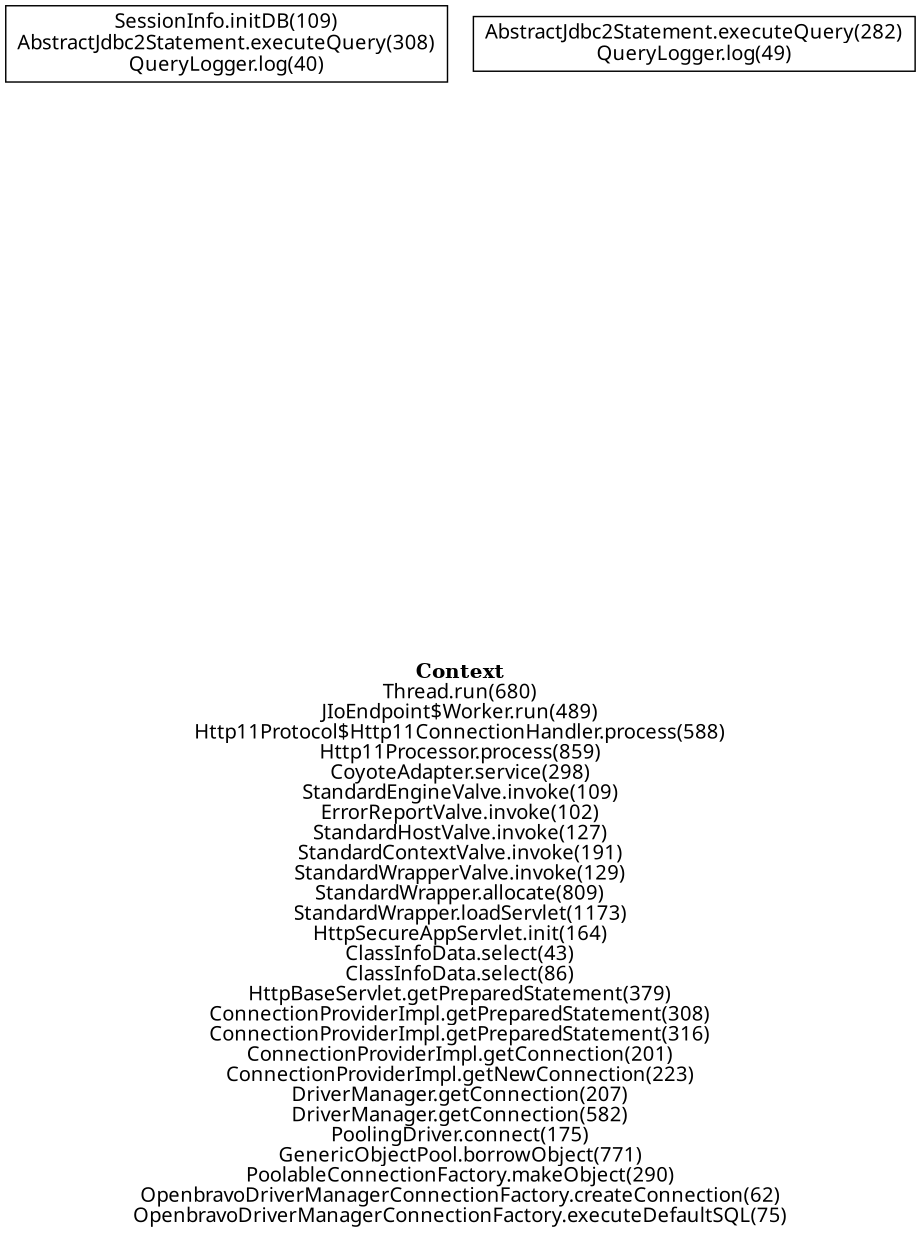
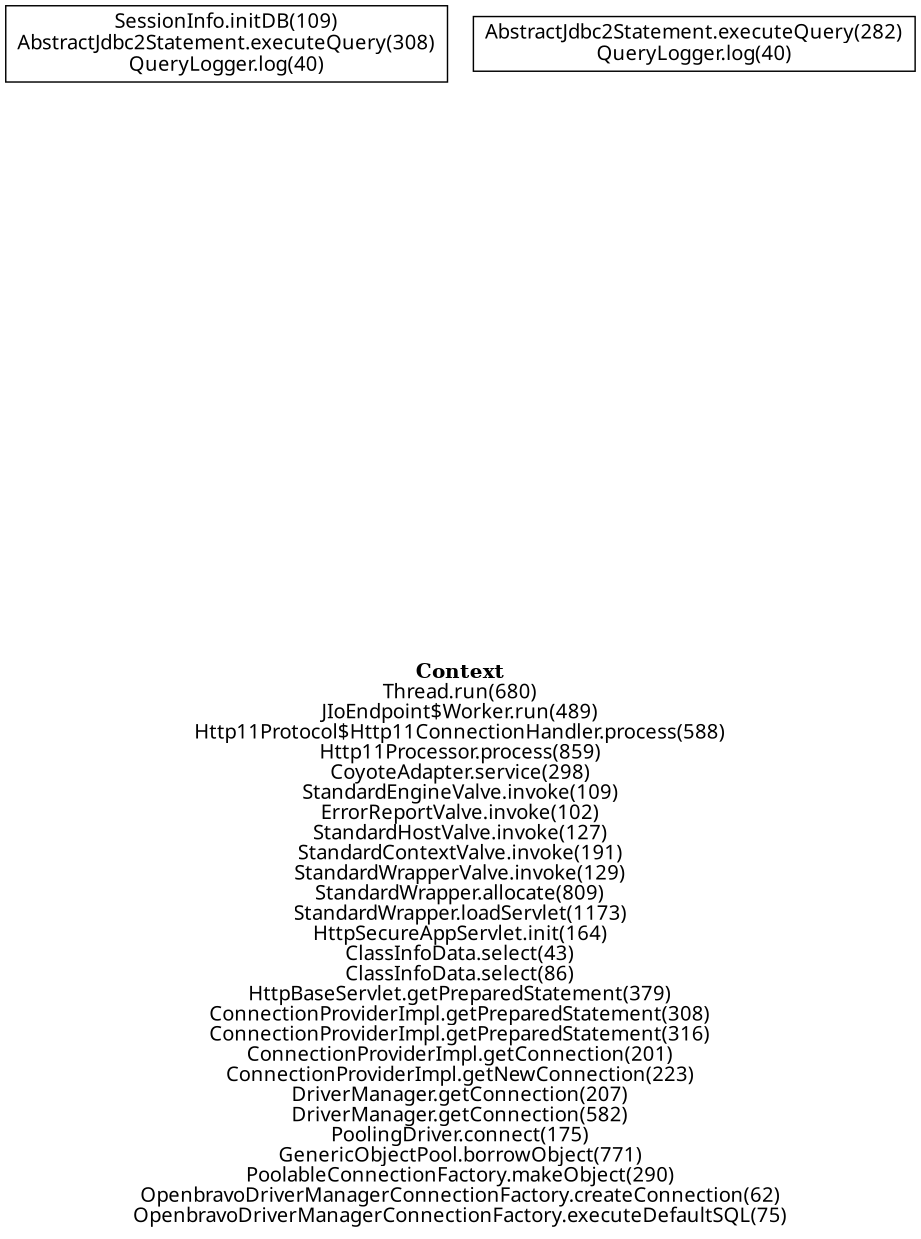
node "AbstractJdbc2Statement.executeQuery(282) QueryLogger.log(49)": label "AbstractJdbc2Statement.executeQuery(282) QueryLogger.log(49)" -> "AbstractJdbc2Statement.executeQuery(282) QueryLogger.log(40)"
